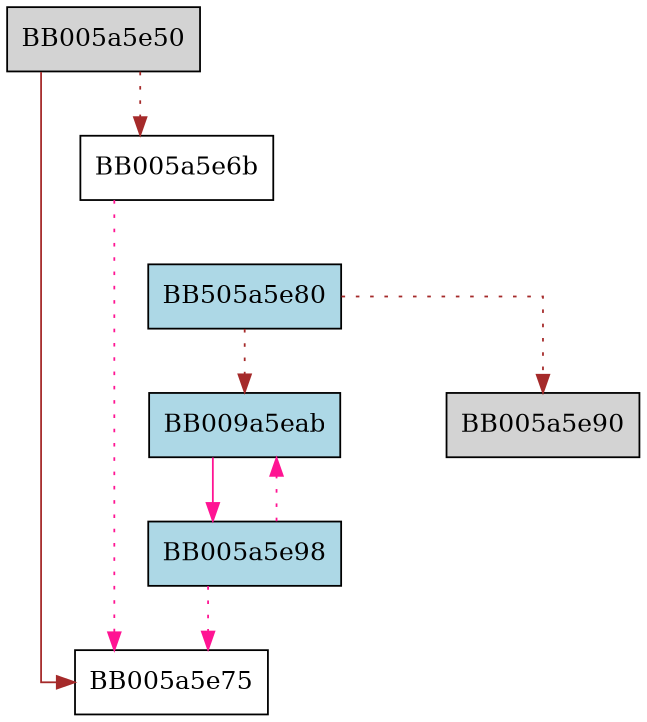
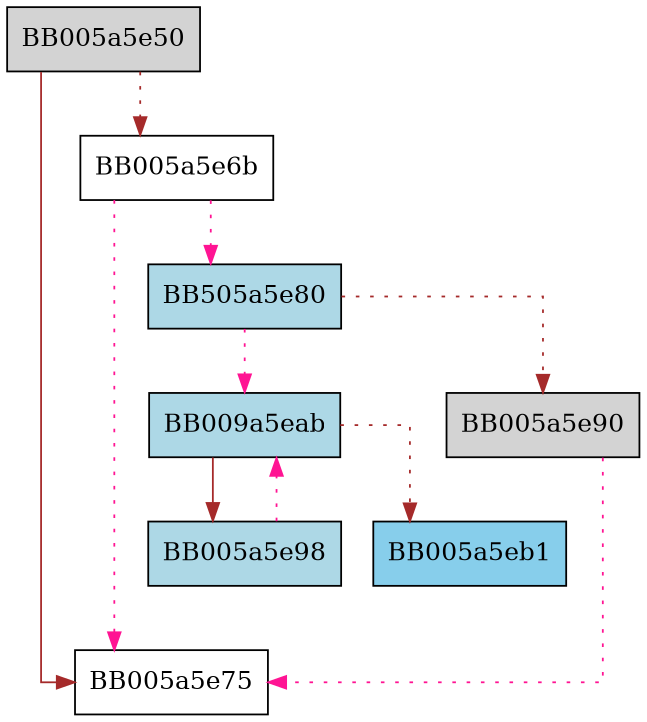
edge "BB005a5e6b" -> "BB505a5e80": added
edge "BB505a5e80" -> "BB009a5eab": color brown -> deeppink
edge "BB009a5eab" -> "BB005a5e98": color deeppink -> brown
node "BB005a5eb1": added
edge "BB005a5e98" -> "BB005a5e75": now "BB005a5e90" -> "BB005a5e75"
